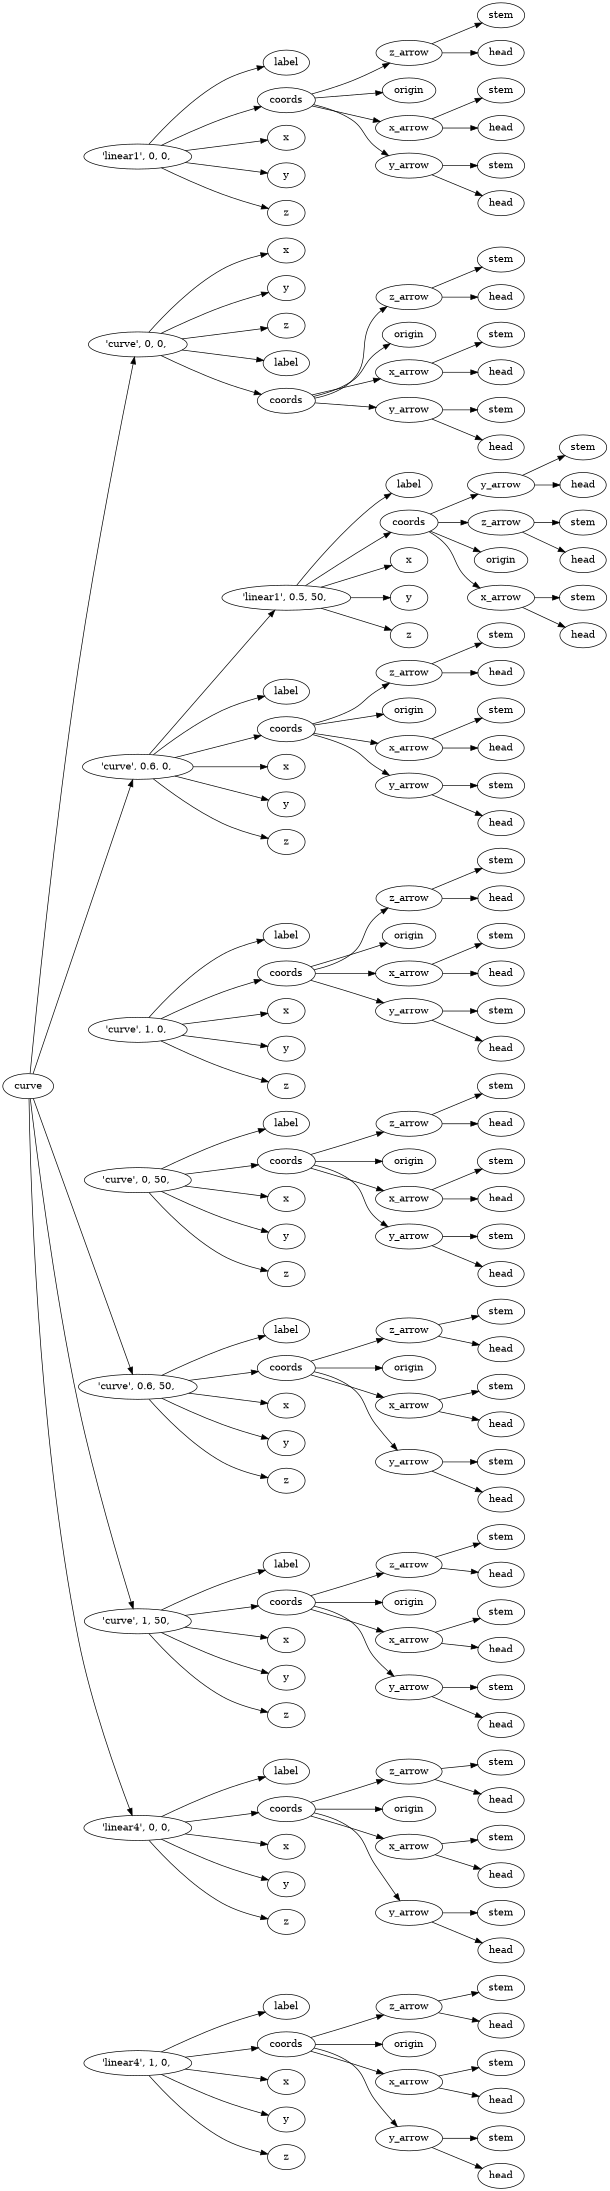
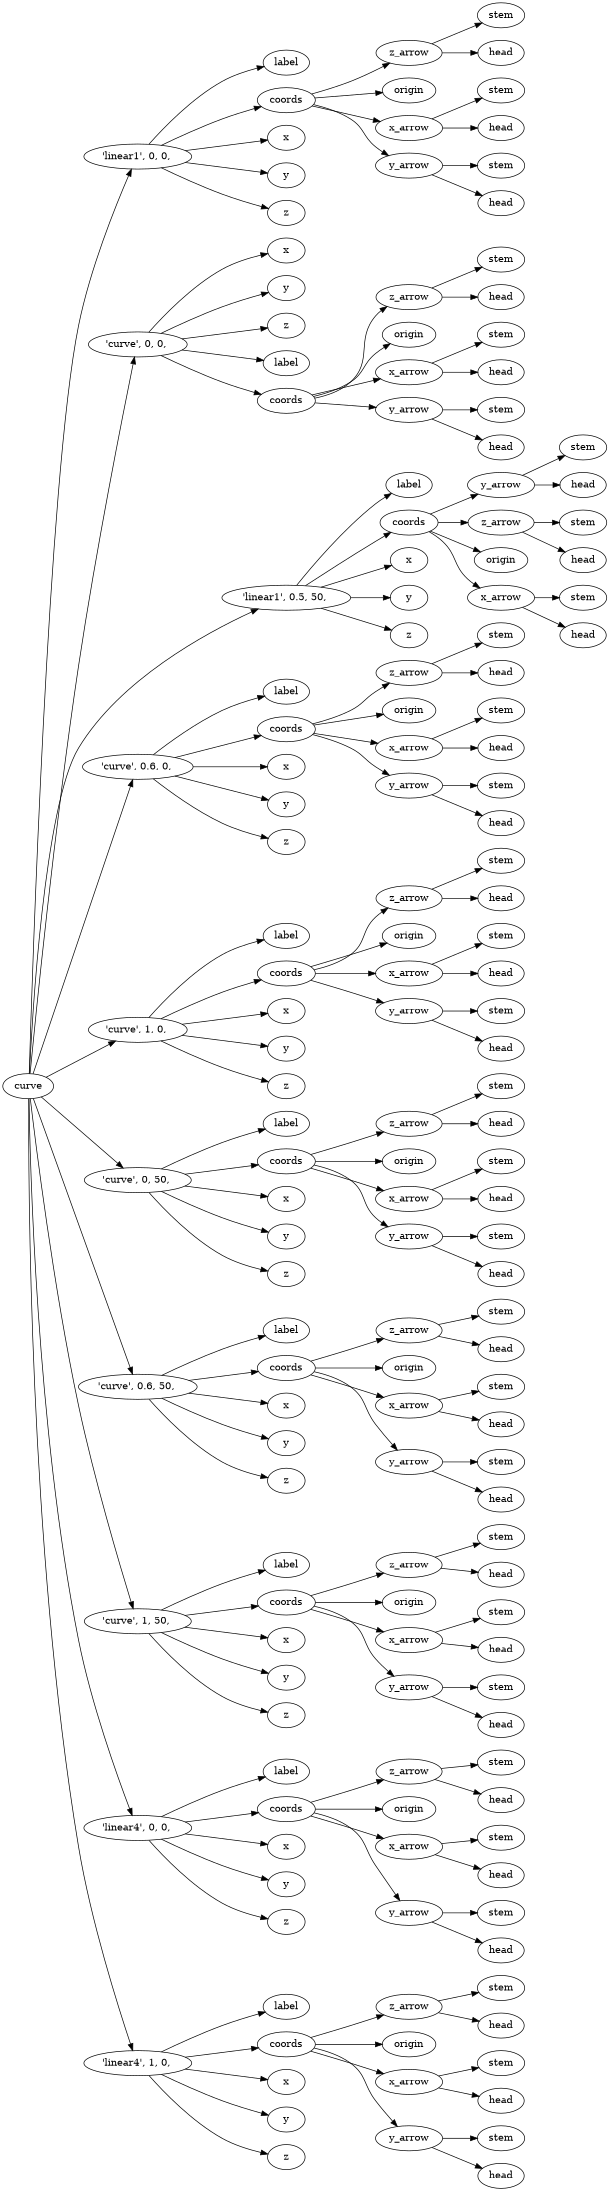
edge "curve" -> "'linear1', 0, 0,": added
edge "'curve', 0.6, 0," -> "'linear1', 0.5, 50,": now "curve" -> "'linear1', 0.5, 50,"
edge "curve" -> "'curve', 1, 0,": added
edge "curve" -> "'curve', 0, 50,": added
edge "curve" -> "'linear4', 1, 0,": added
